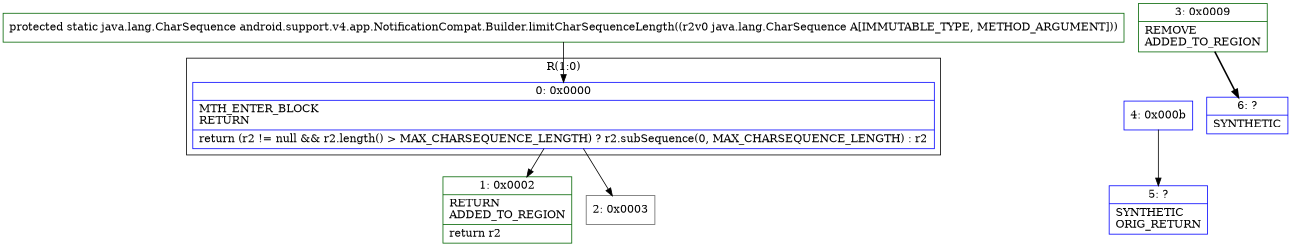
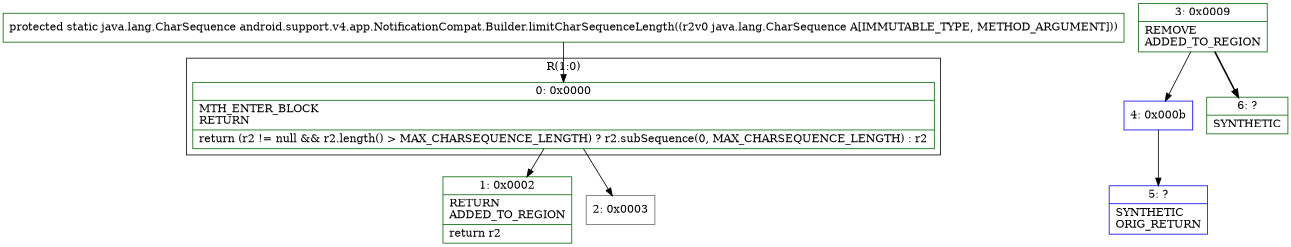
edge "3: 0x0009" -> "4: 0x000b": added
node "0: 0x0000": color blue -> darkgreen
node "6: ?": color blue -> darkgreen
